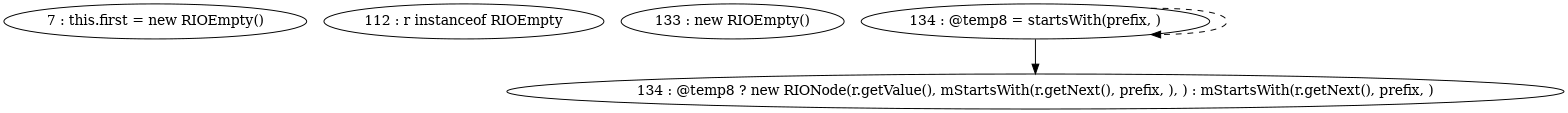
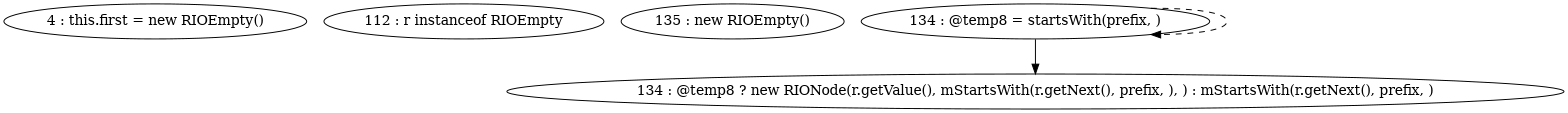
node "7 : this.first = new RIOEmpty()": label "7 : this.first = new RIOEmpty()" -> "4 : this.first = new RIOEmpty()"
node "133 : new RIOEmpty()": label "133 : new RIOEmpty()" -> "135 : new RIOEmpty()"
